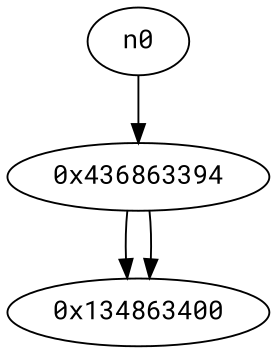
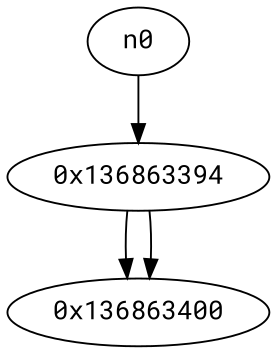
node "0x436863394": label "0x436863394" -> "0x136863394"
node "0x134863400": label "0x134863400" -> "0x136863400"
